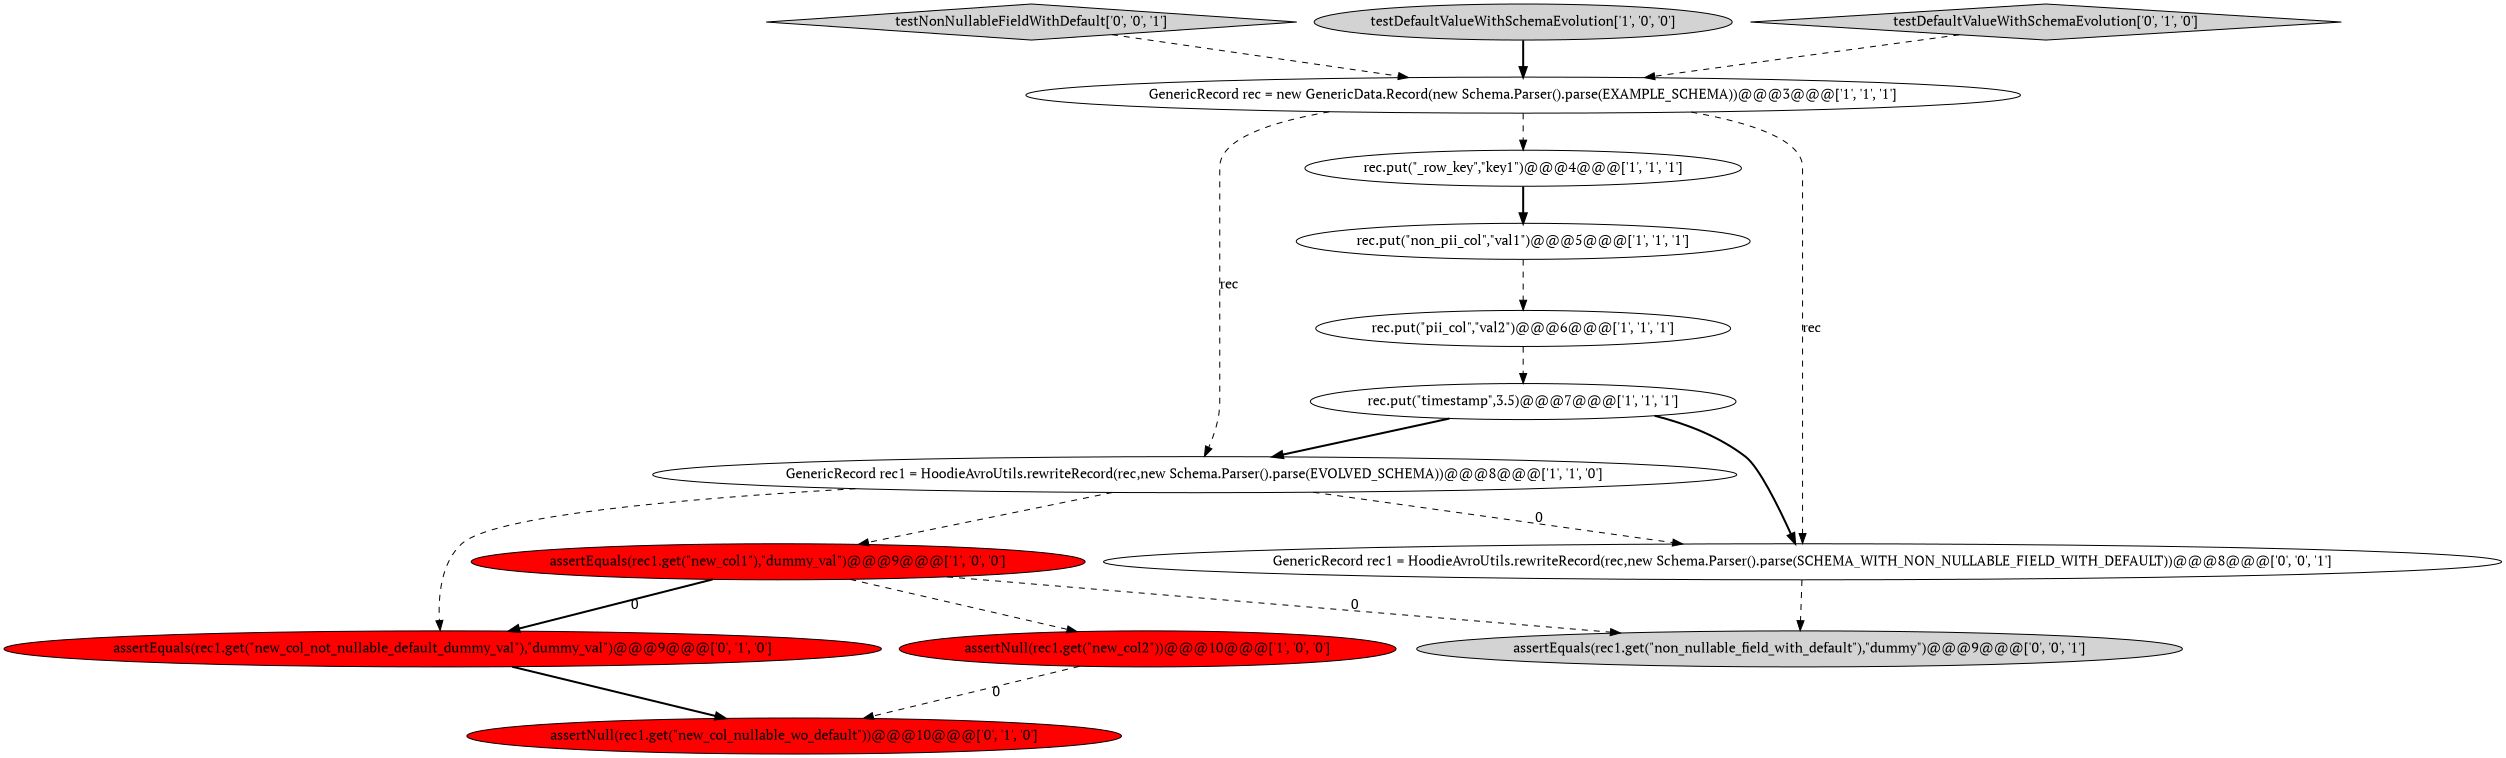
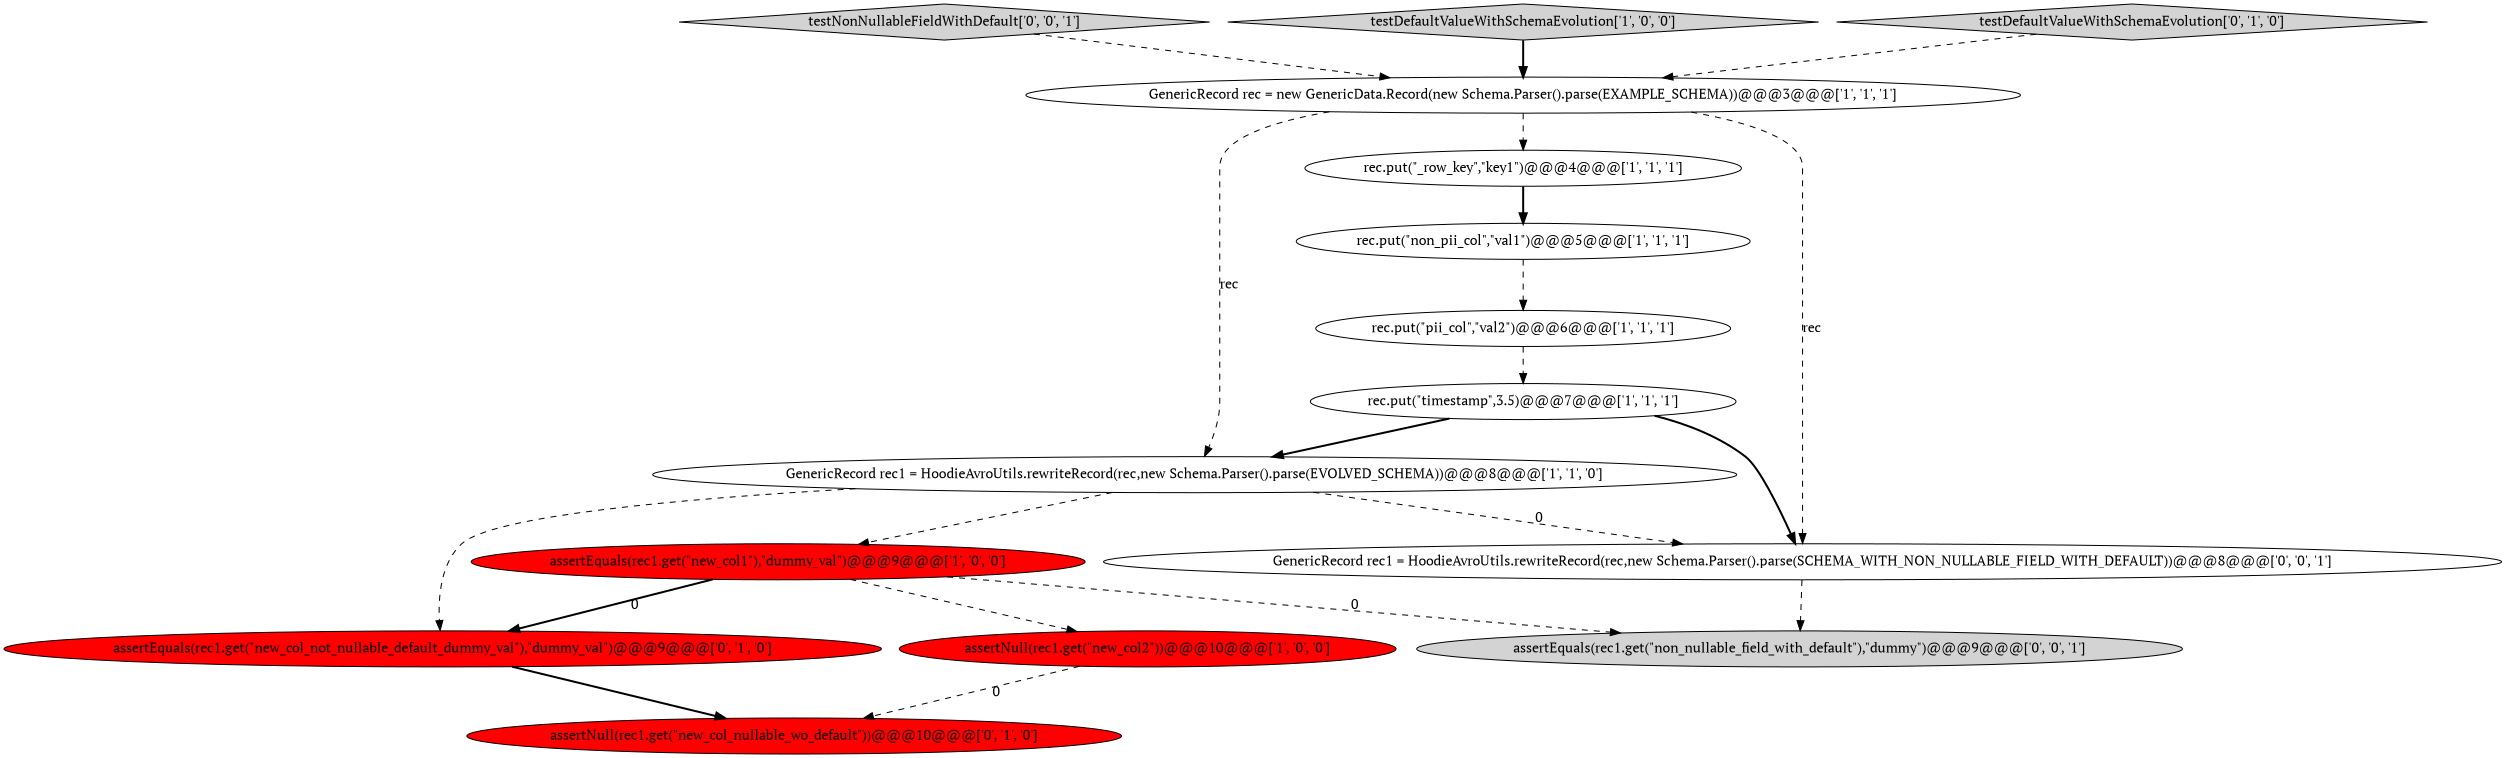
node "testDefaultValueWithSchemaEvolution['1', '0', '0']": shape ellipse -> diamond
